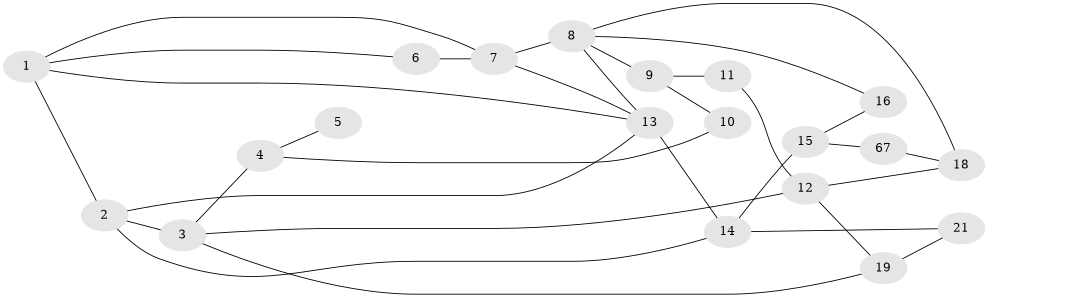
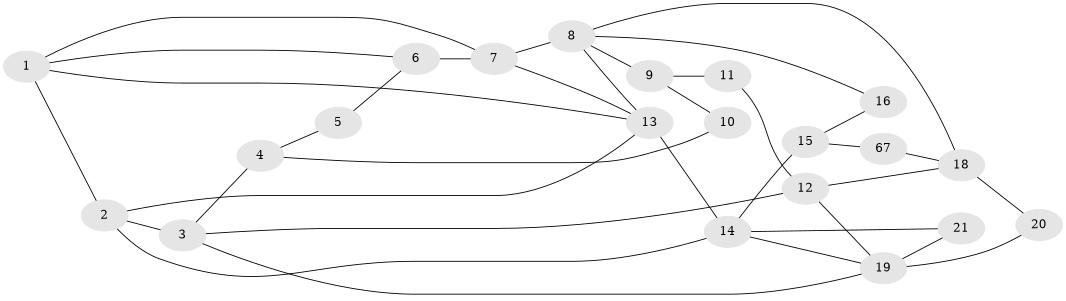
edge "6" -- "5": added
node "20": added
edge "14" -- "19": added
